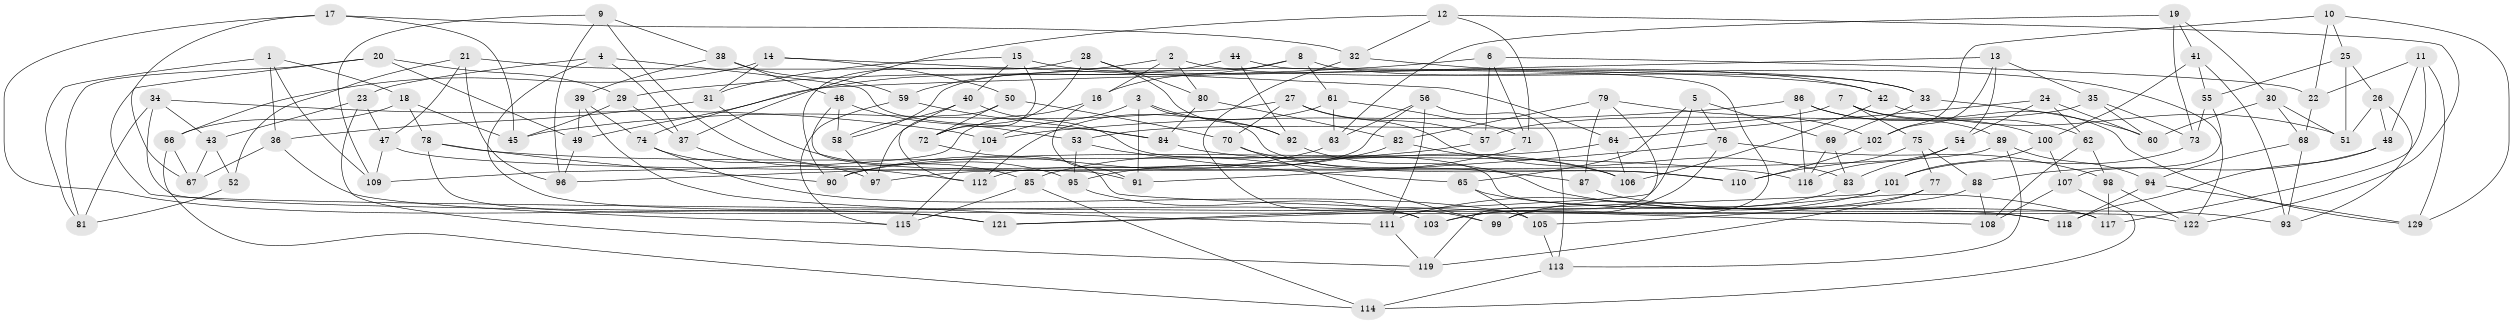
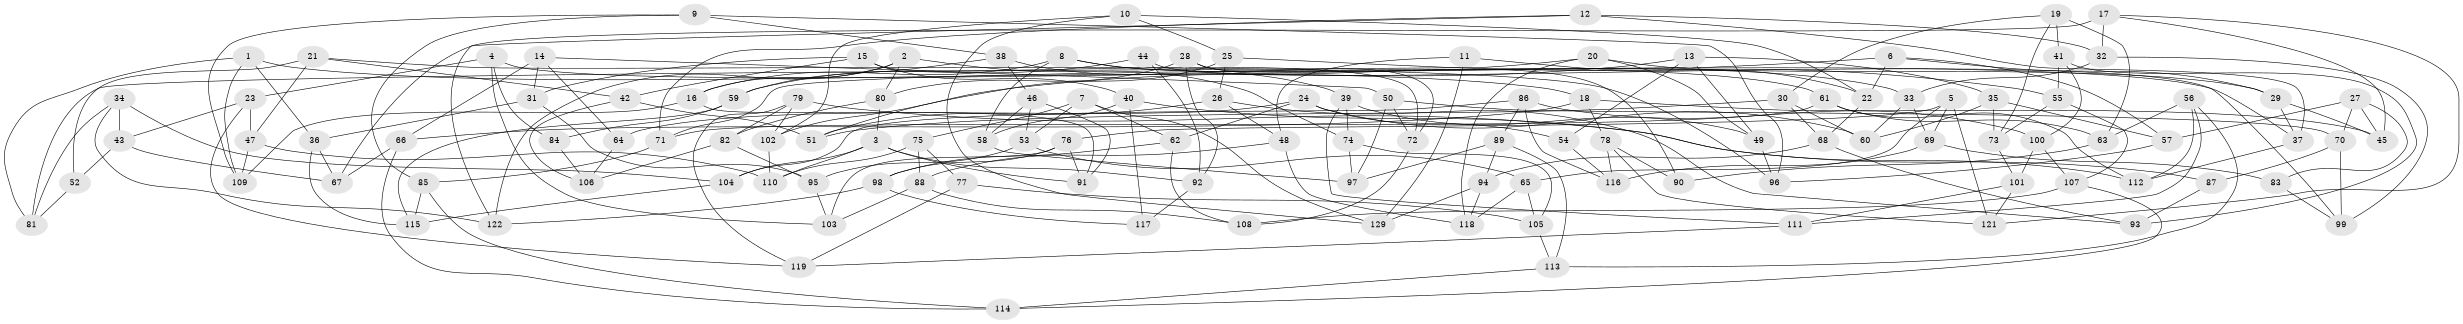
edge "80" -- "84": now "80" -- "3"
edge "64" -- "90": removed
edge "54" -- "83": removed
edge "11" -- "117": removed
